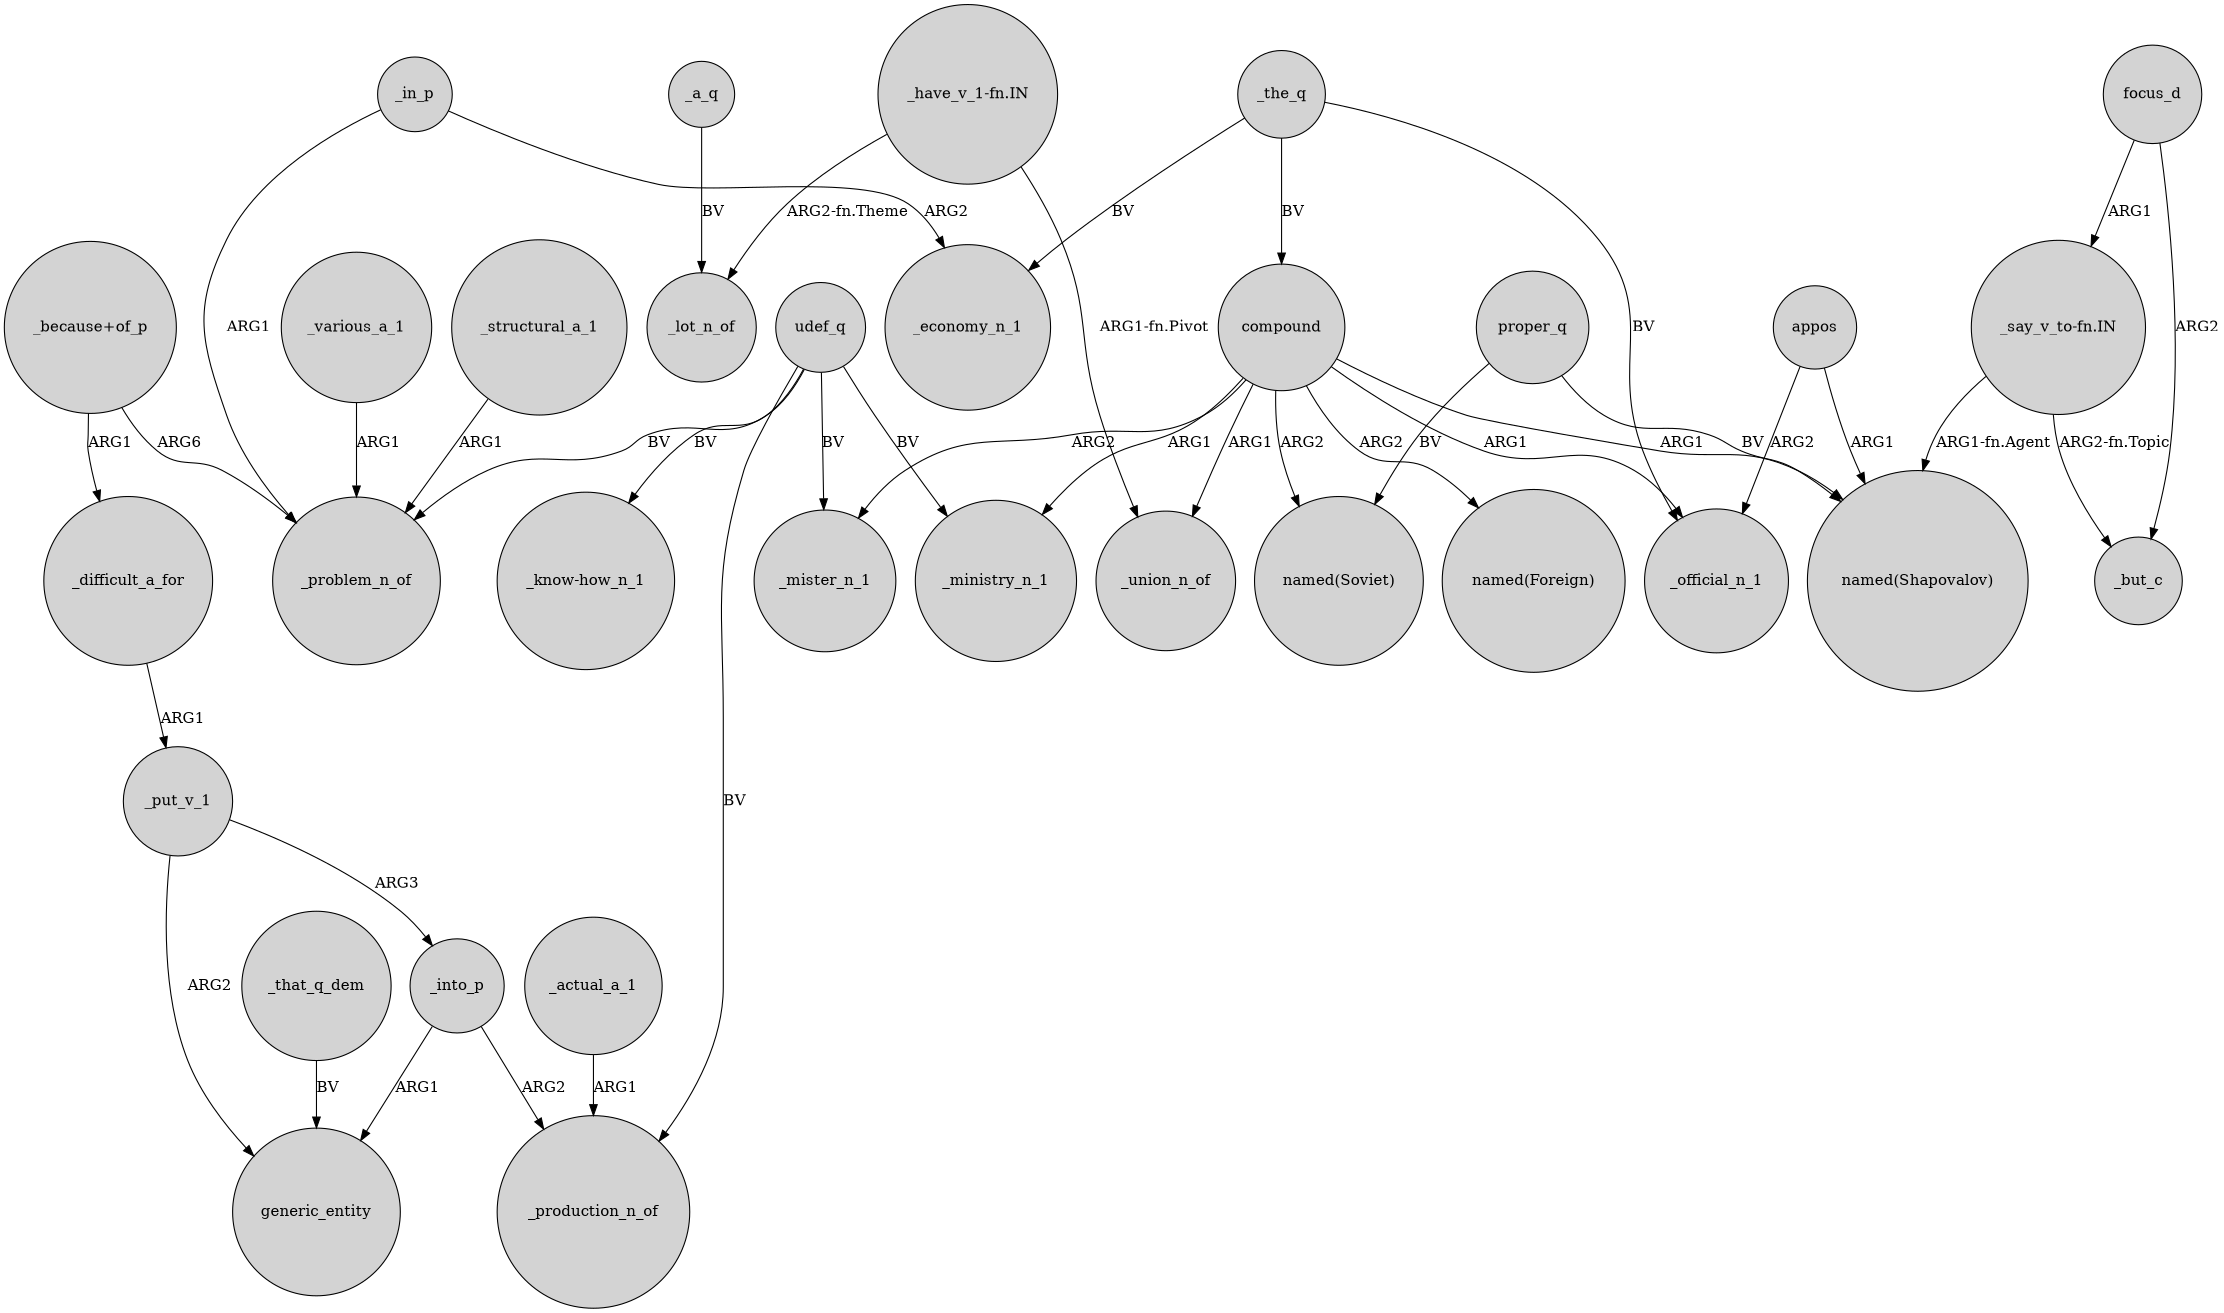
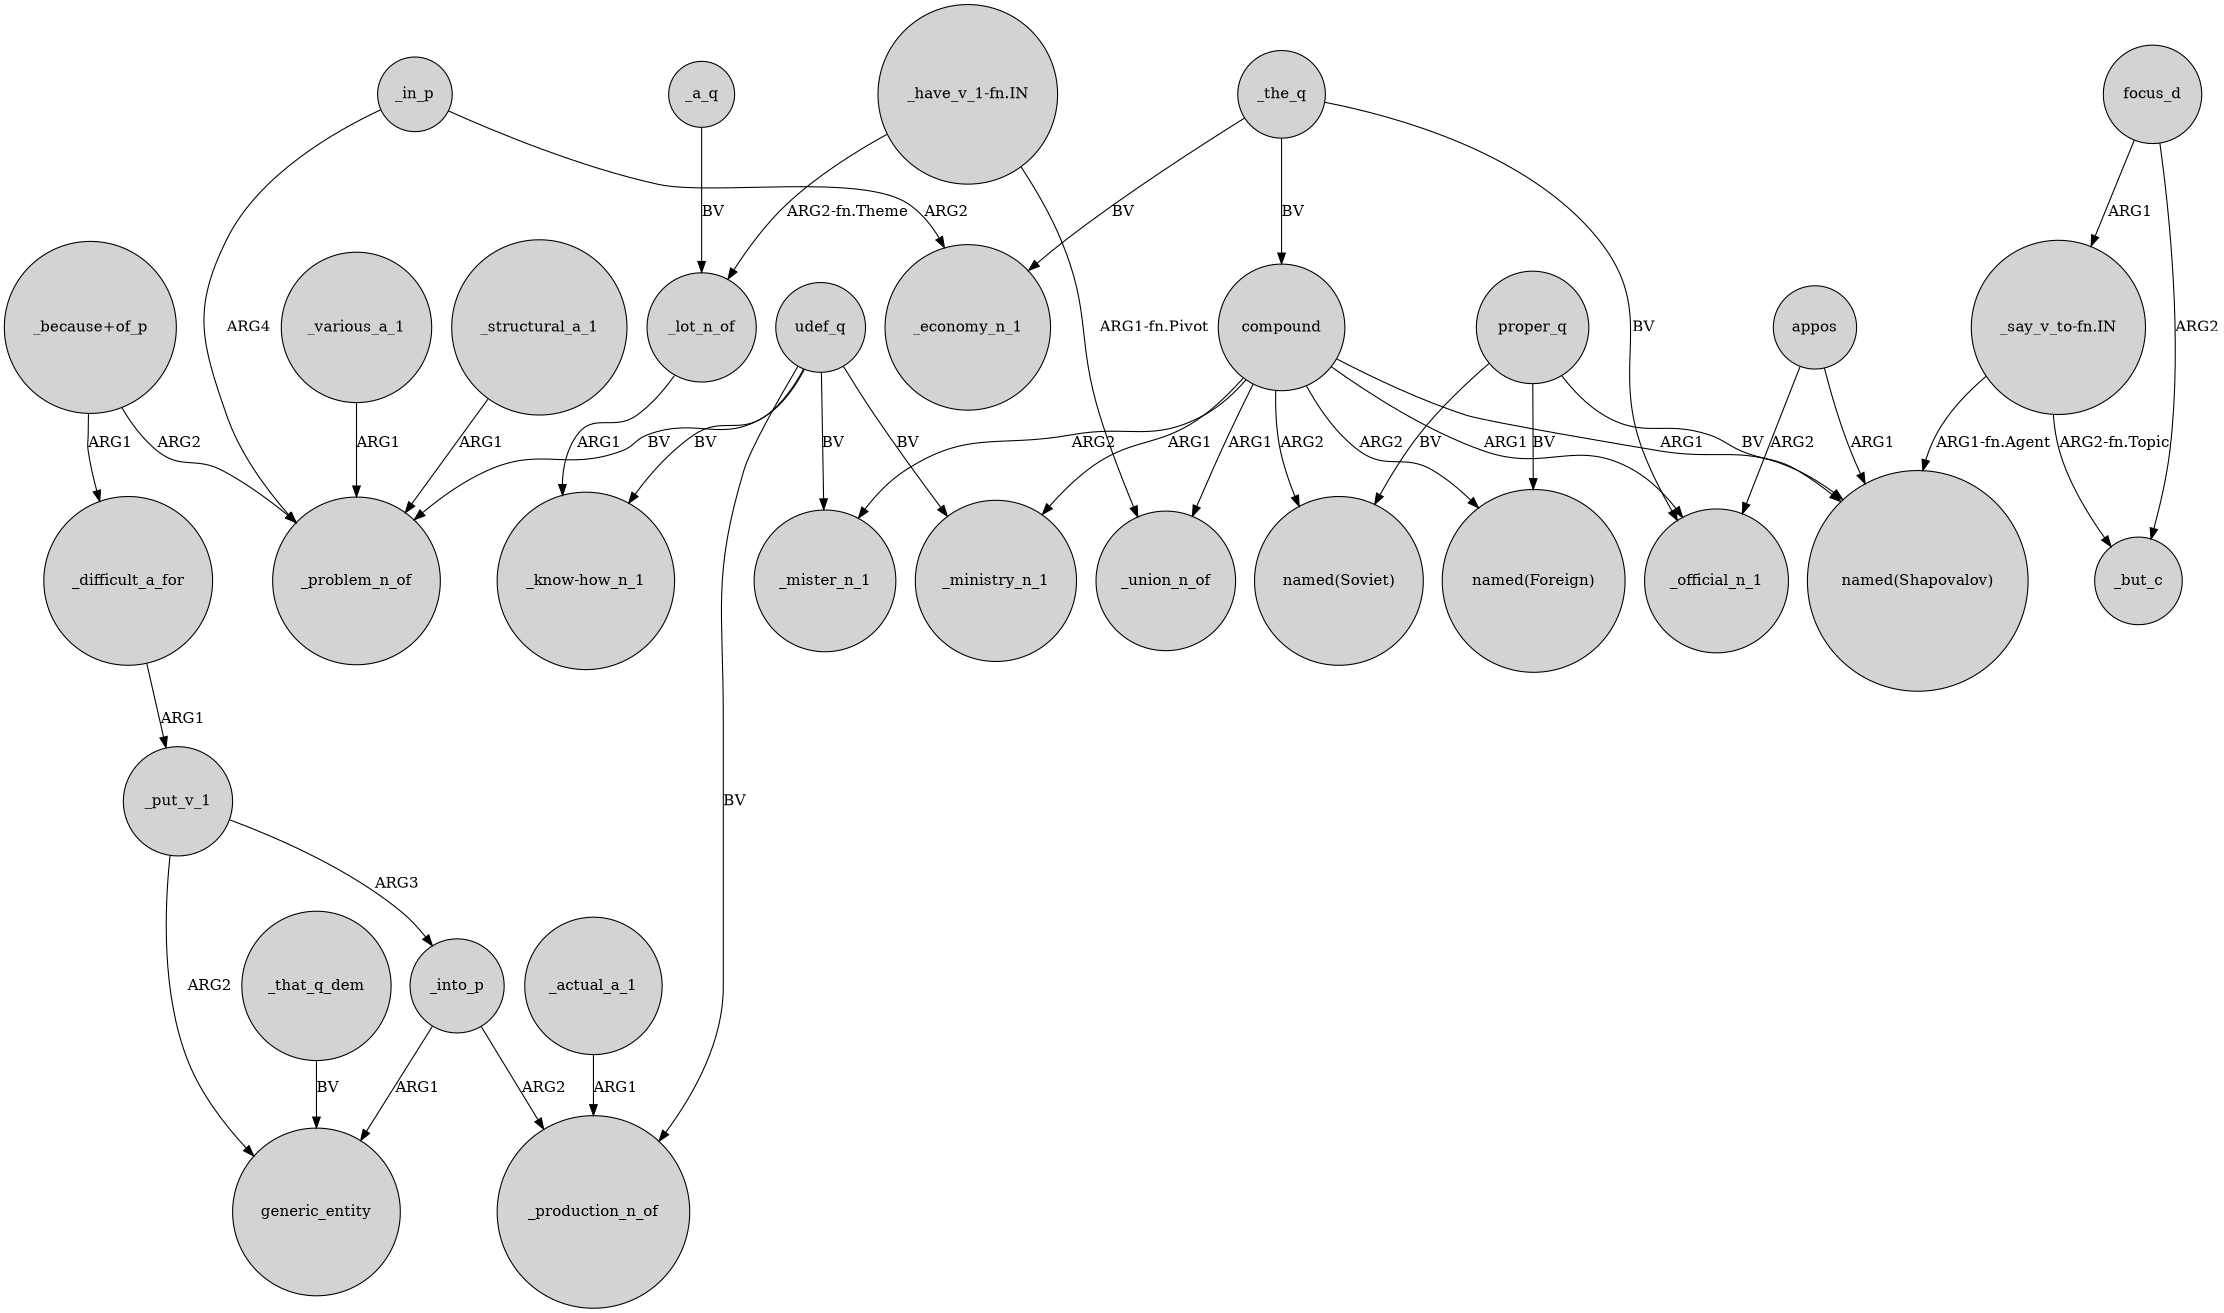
edge "_in_p" -> "_problem_n_of": label "ARG1" -> "ARG4"
edge "_lot_n_of" -> "_know-how_n_1": added, label "ARG1"
edge "proper_q" -> "named(Foreign)": added, label "BV"
edge "_because+of_p" -> "_problem_n_of": label "ARG6" -> "ARG2"
